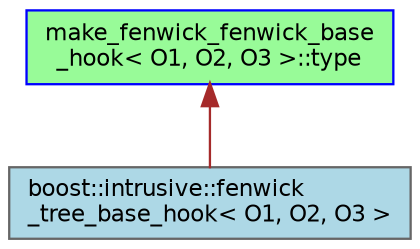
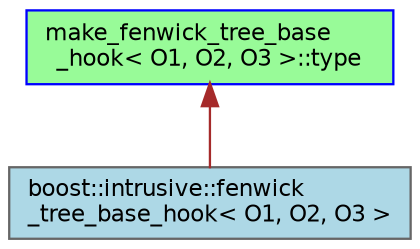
node "make_fenwick_fenwick_base _hook< O1, O2, O3 >::type": label "make_fenwick_fenwick_base _hook< O1, O2, O3 >::type" -> "make_fenwick_tree_base _hook< O1, O2, O3 >::type"
